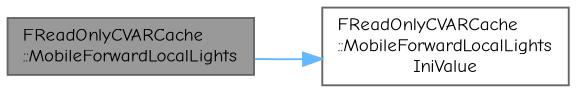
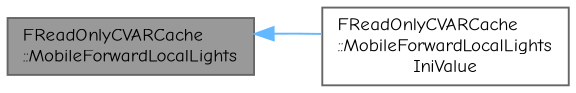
edge "FReadOnlyCVARCache ::MobileForwardLocalLights" -> "FReadOnlyCVARCache ::MobileForwardLocalLights IniValue": reversed
